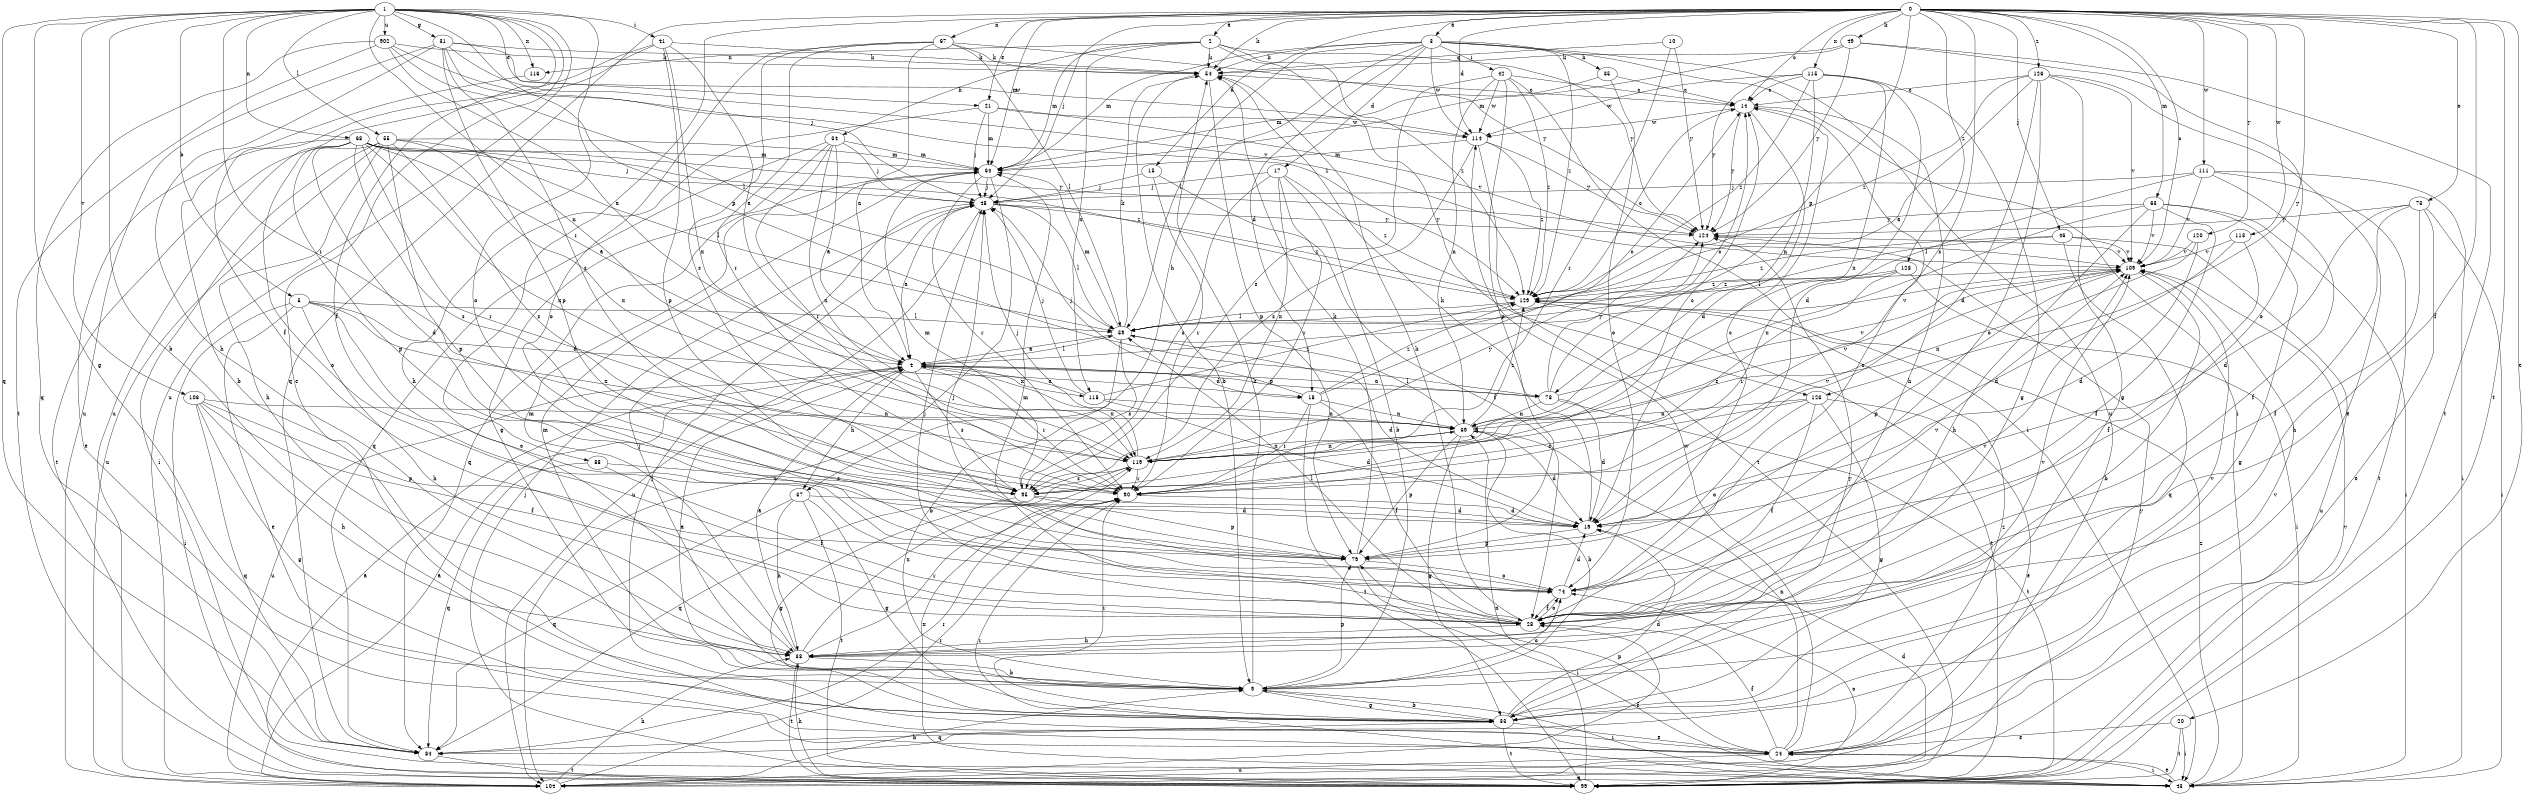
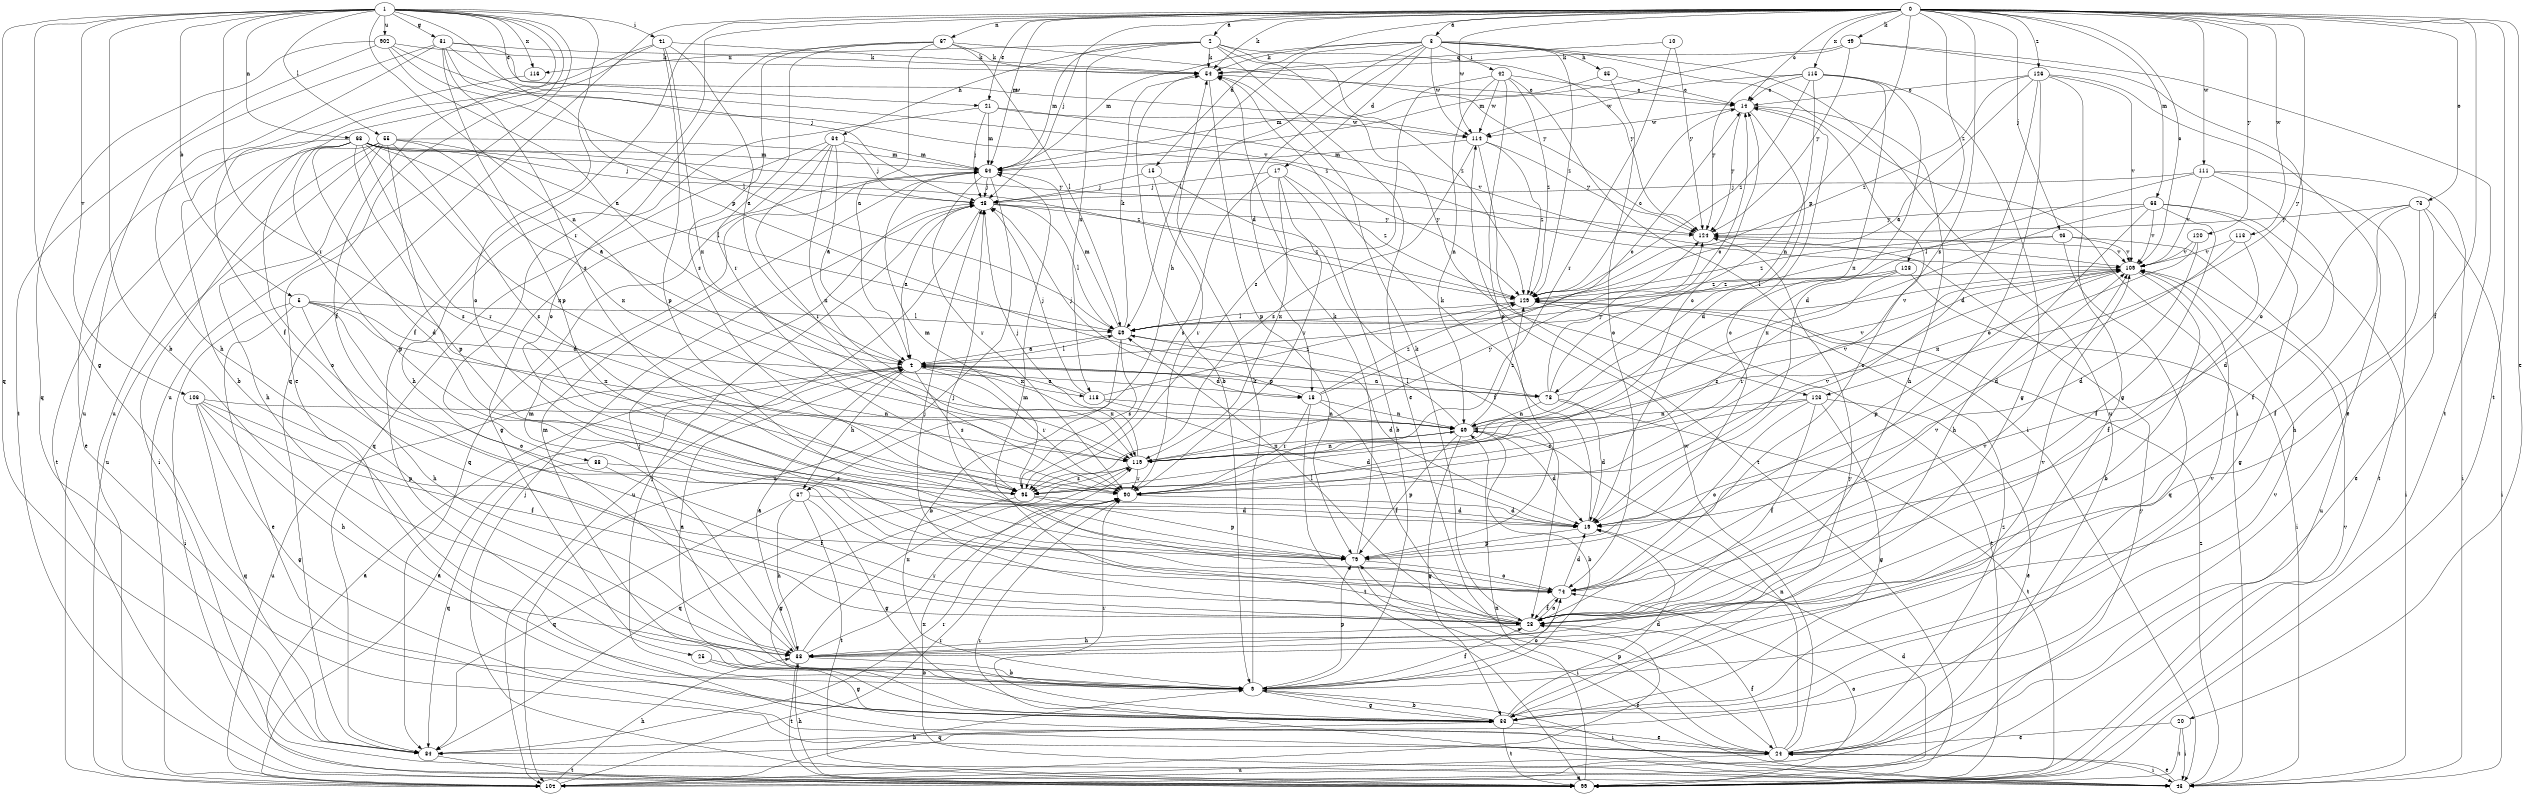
edge "0" -> "114": label "d" -> "w"
edge "2" -> "24": added, label "e"
node "25": added
edge "9" -> "28": added, label "f"
